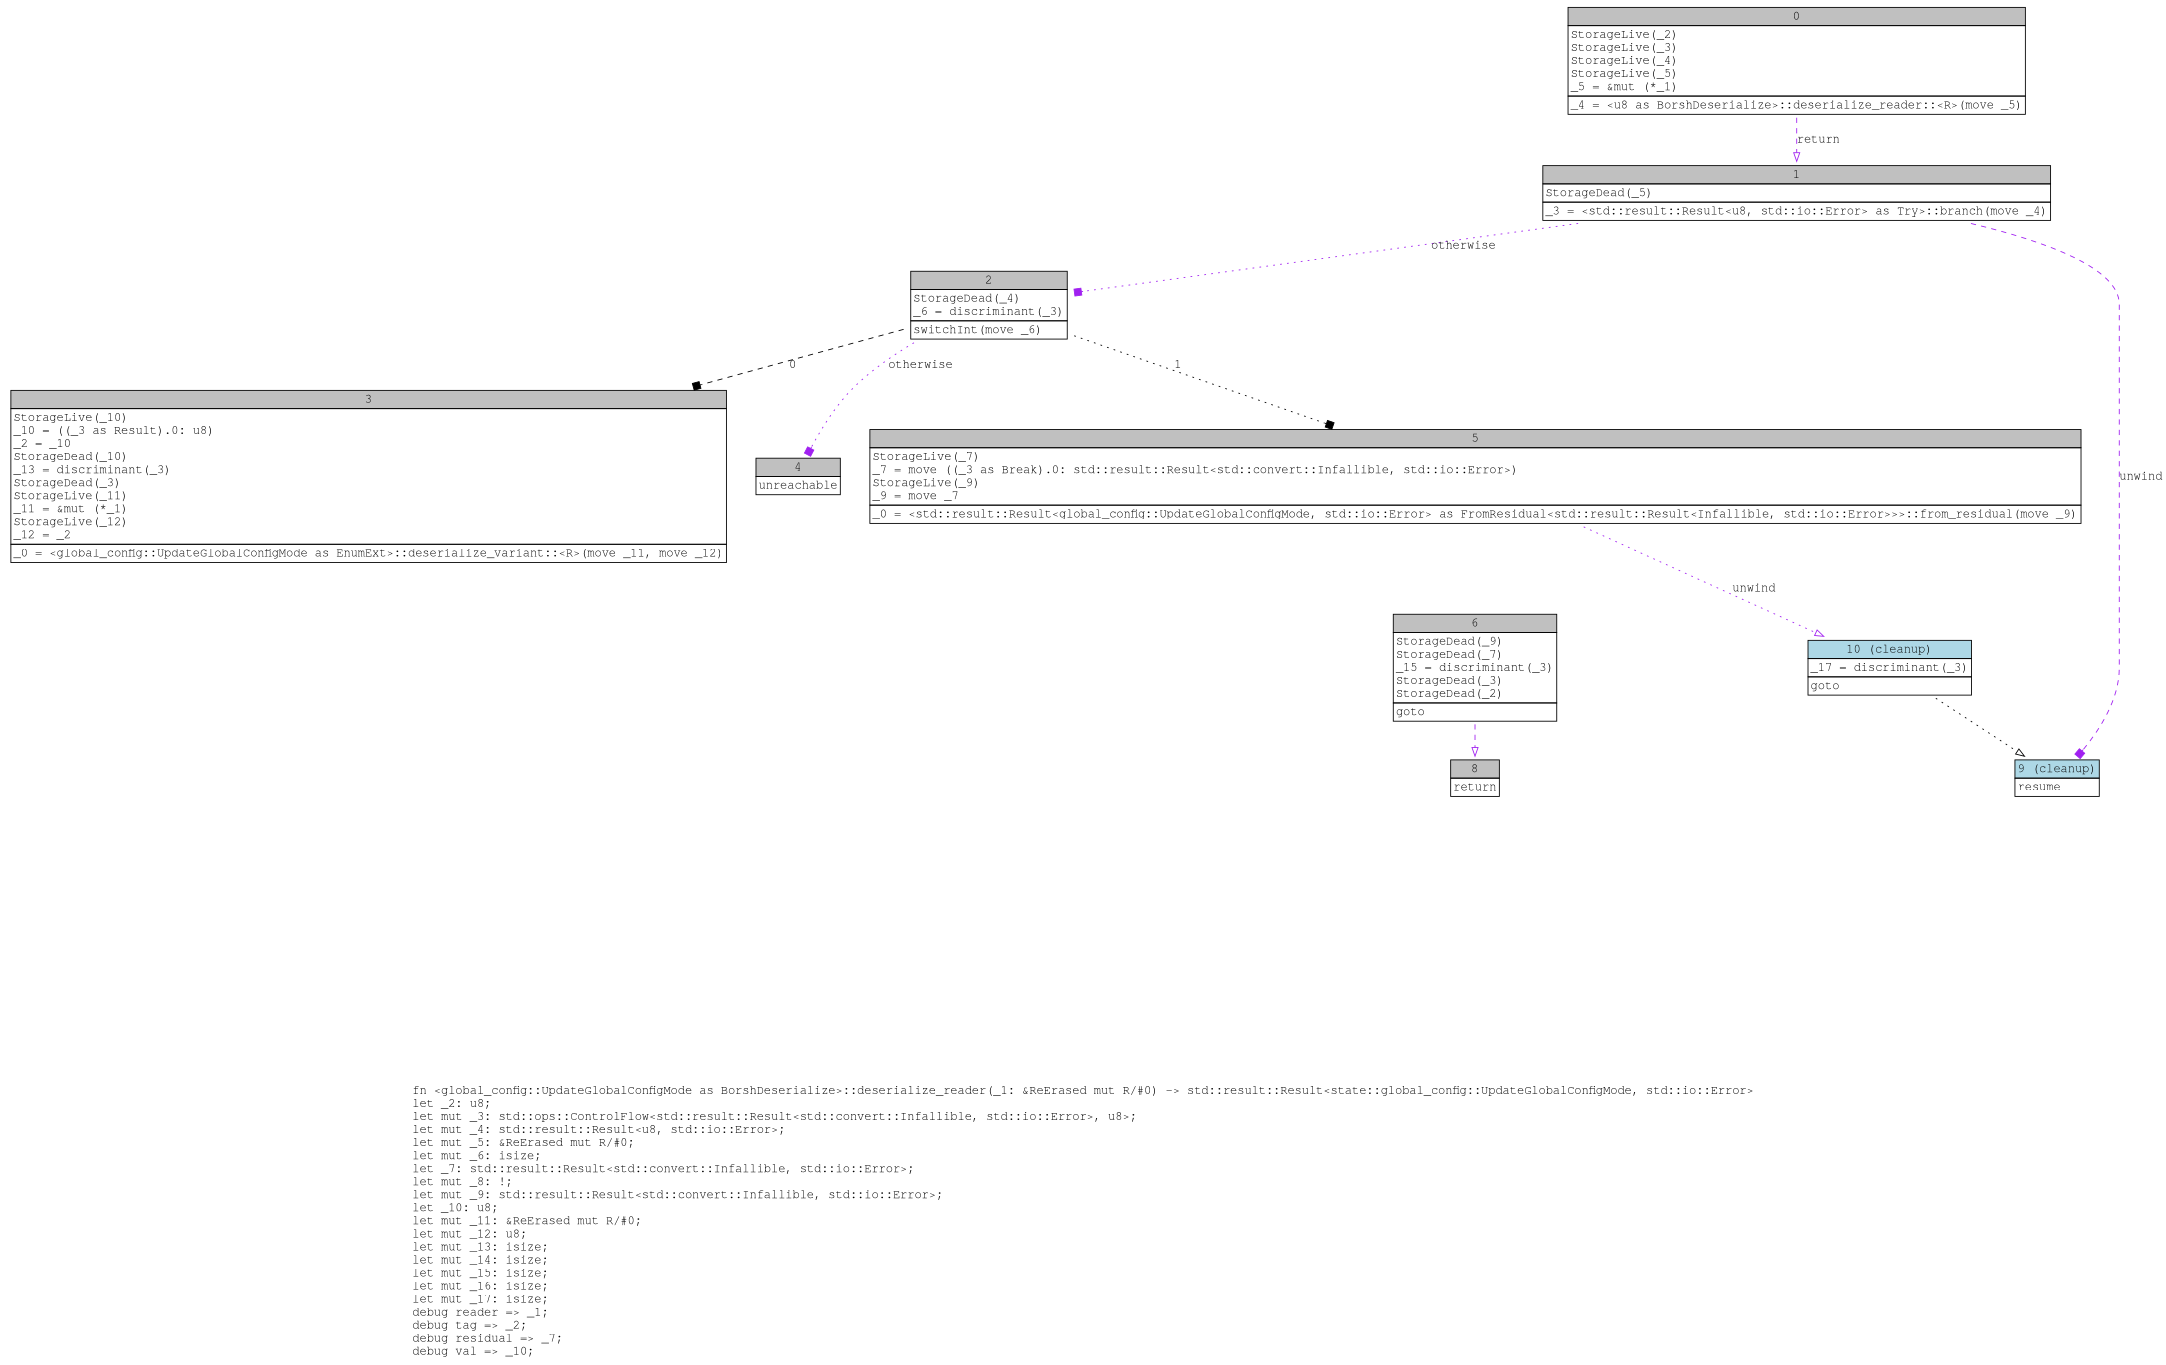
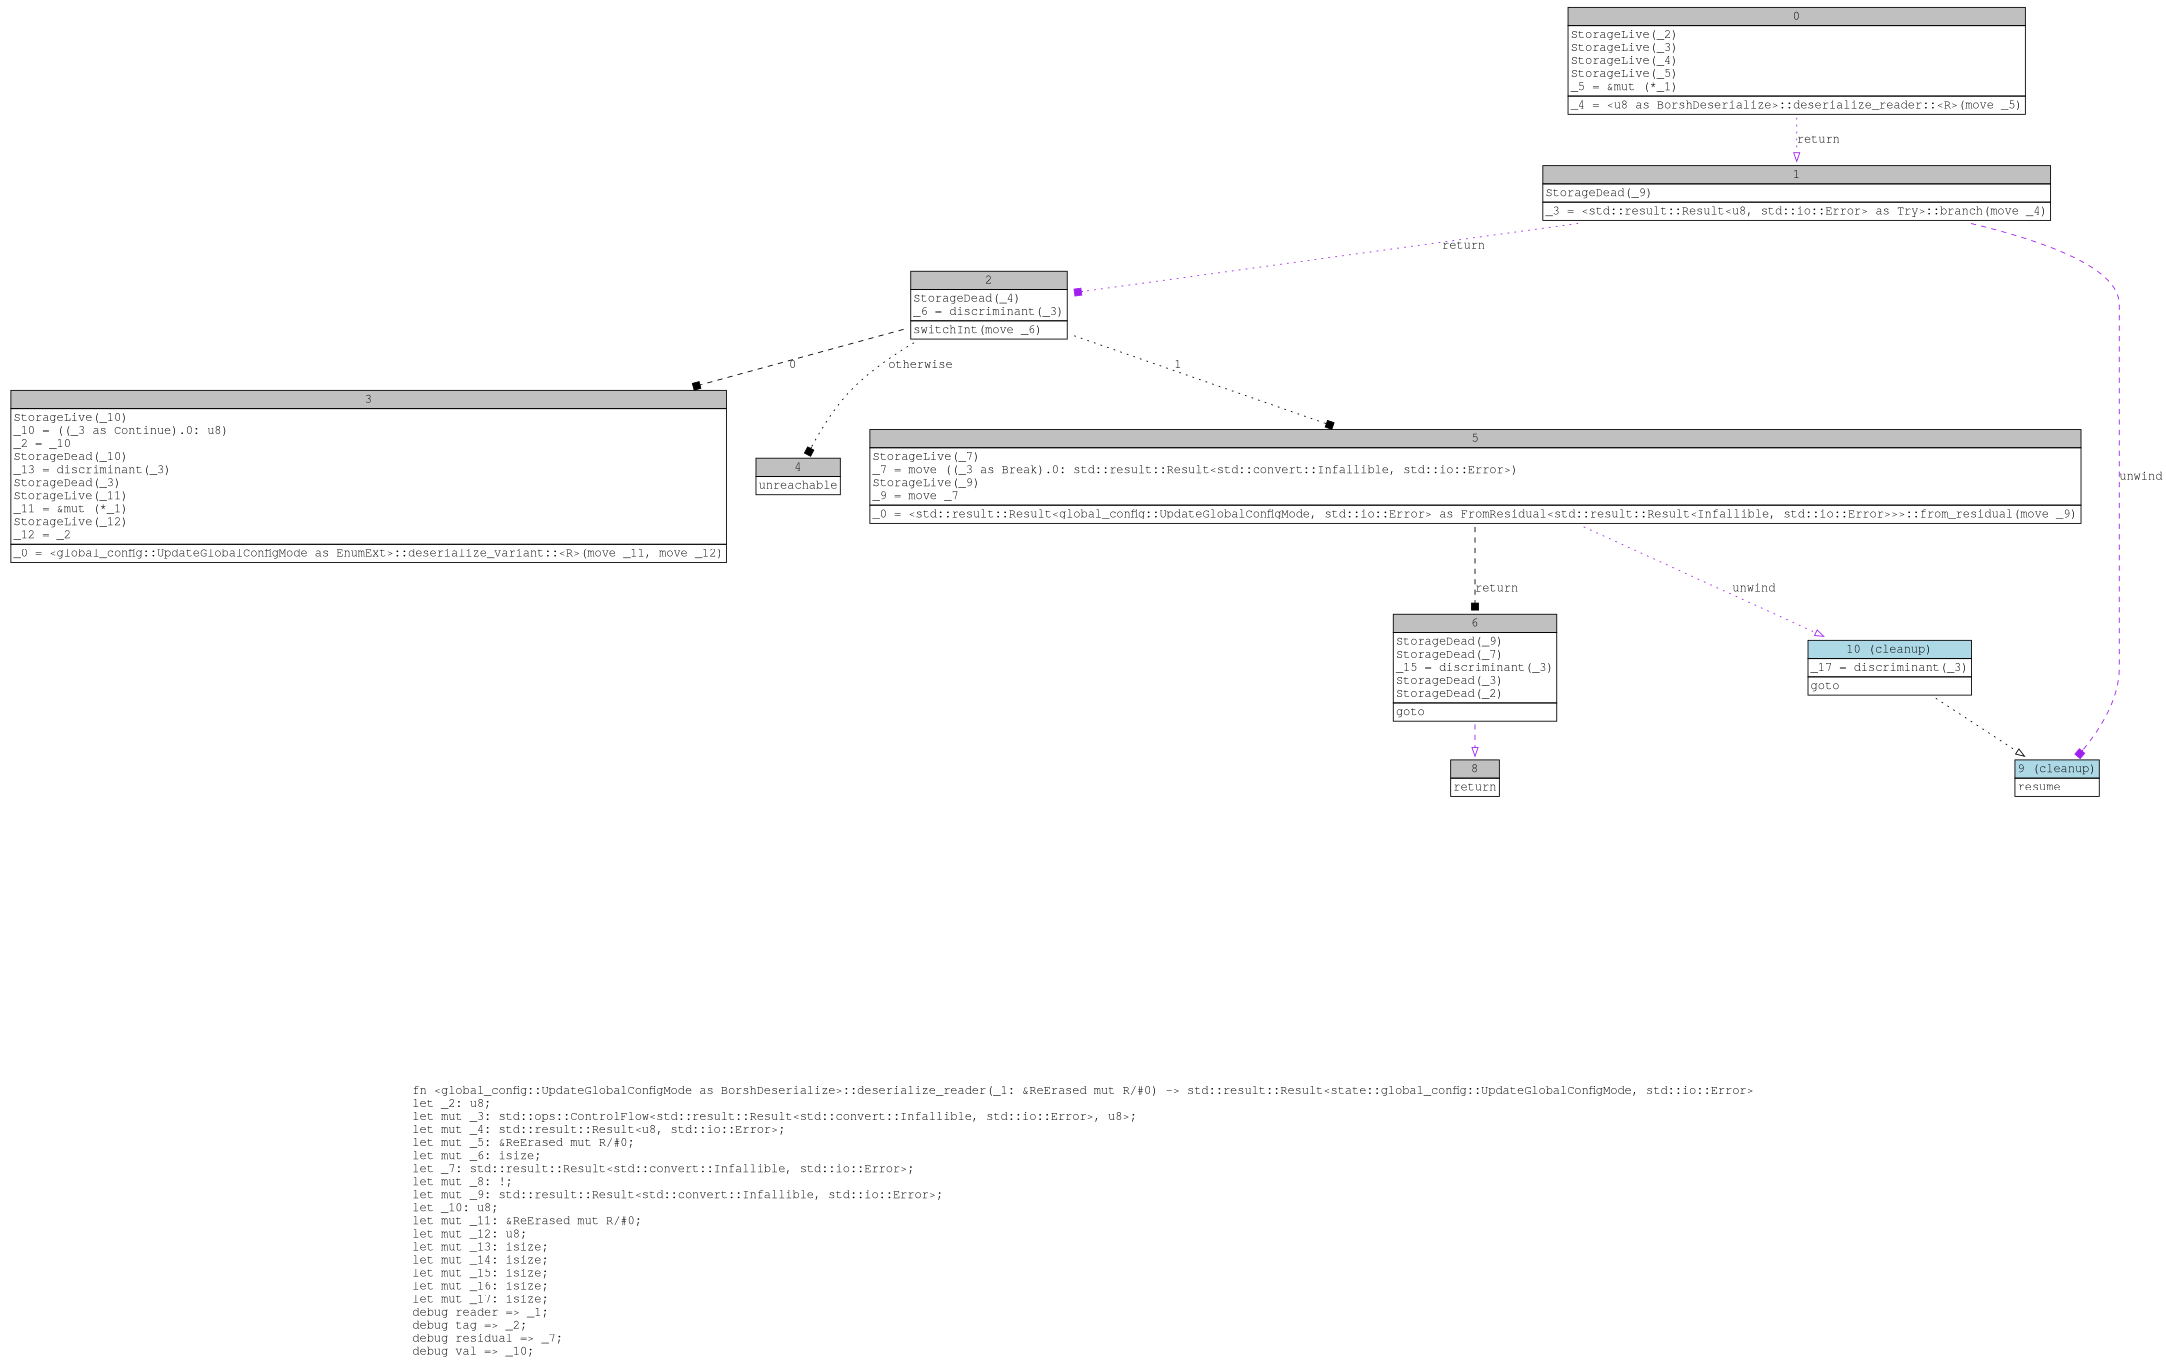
edge "0" -> "1": style dashed -> dotted
node "1": text "StorageDead(_5)" -> "StorageDead(_9)"
edge "1" -> "2": label "otherwise" -> "return"
edge "2" -> "4": color purple -> black
node "3": text "_10 = ((_3 as Result).0: u8)" -> "_10 = ((_3 as Continue).0: u8)"
edge "5" -> "6": added, label "return"
